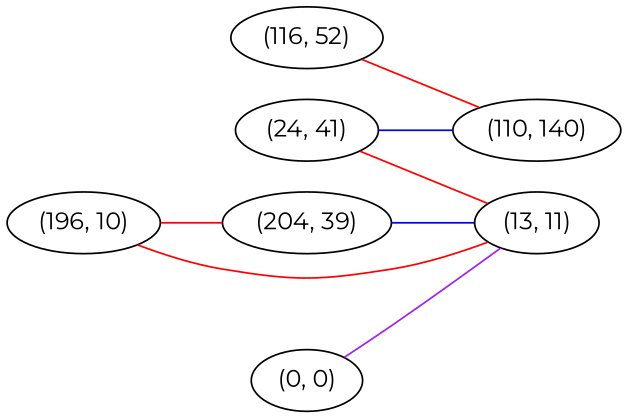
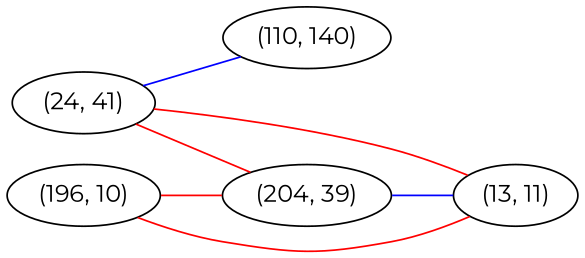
node "(116, 52)": removed
edge "(24, 41)" -- "(204, 39)": added
node "(0, 0)": removed
